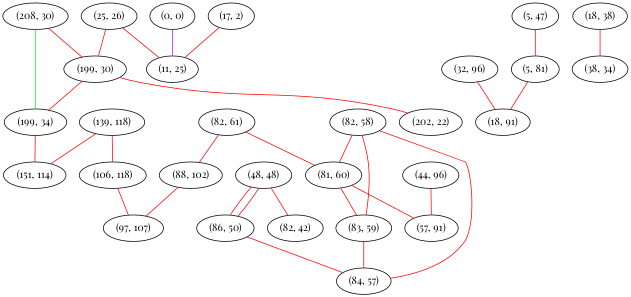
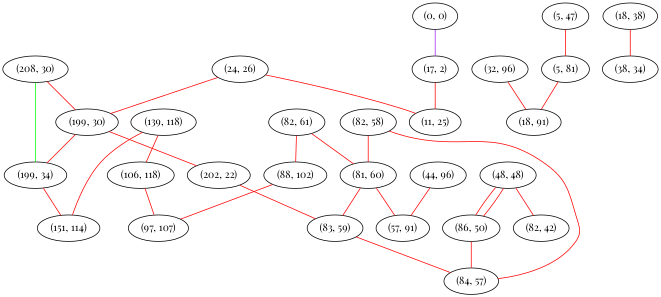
node "(25, 26)": label "(25, 26)" -> "(24, 26)"
edge "(0, 0)" -- "(11, 25)": now "(0, 0)" -- "(17, 2)"
edge "(82, 58)" -- "(83, 59)": now "(202, 22)" -- "(83, 59)"
